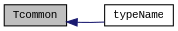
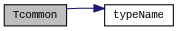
edge "typeName" -> "Tcommon": reversed
